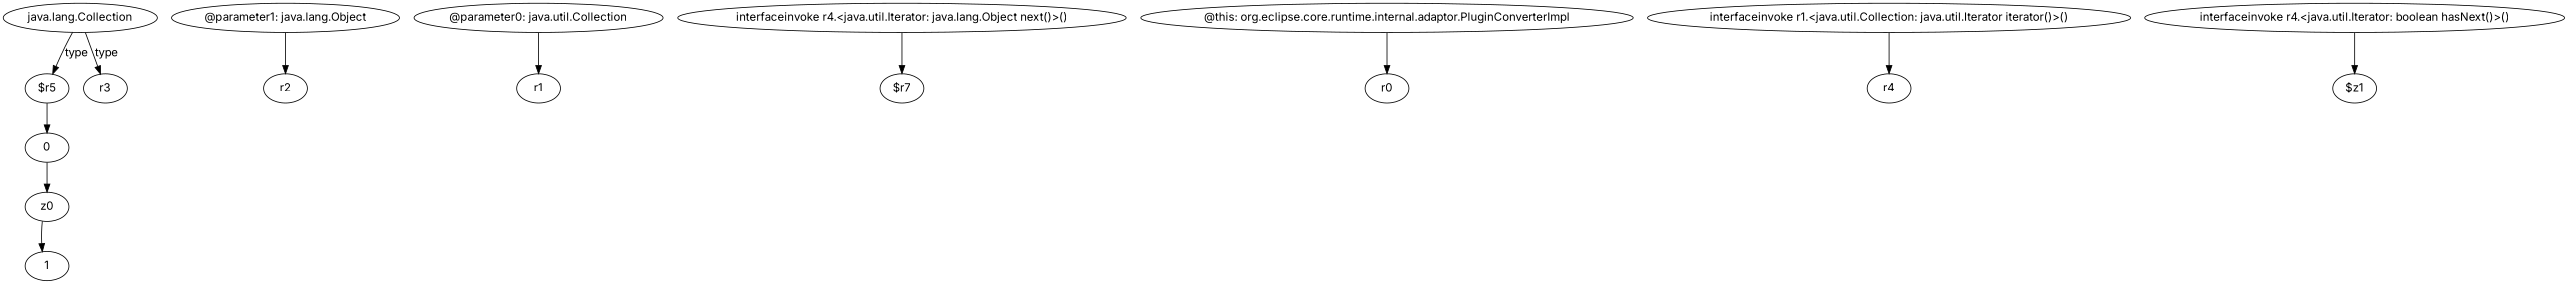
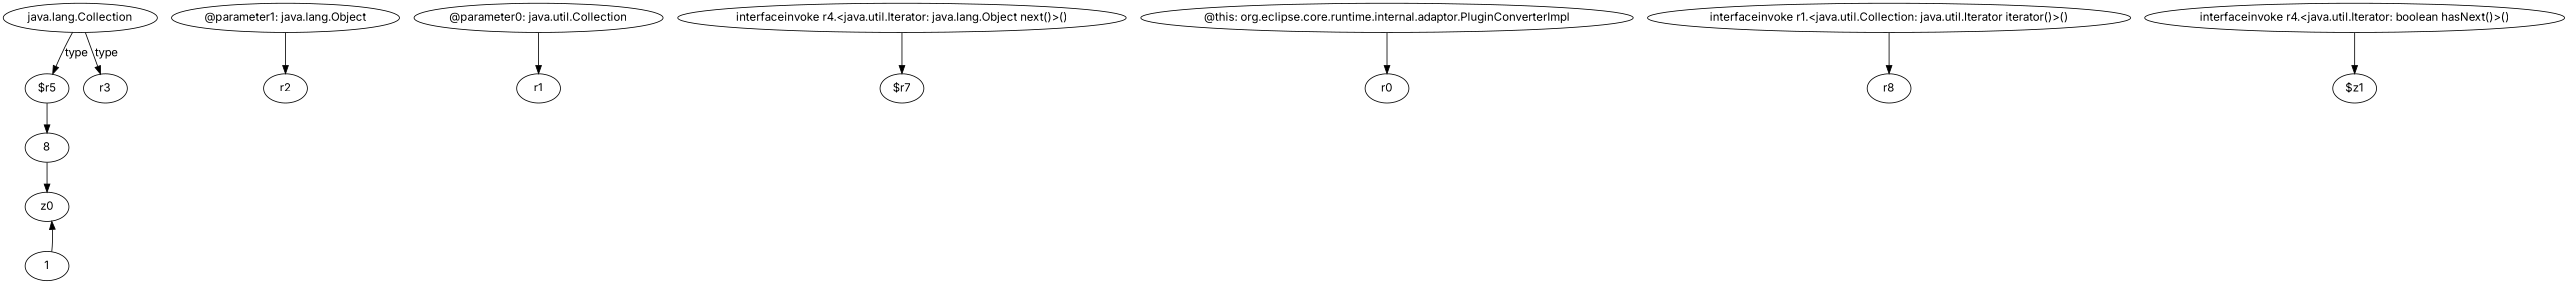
node "r4": label "r4" -> "r8"
node "0": label "0" -> "8"
edge "z0" -> "1": reversed
